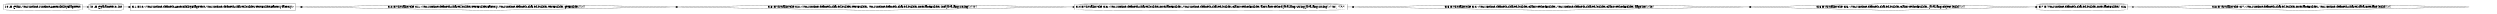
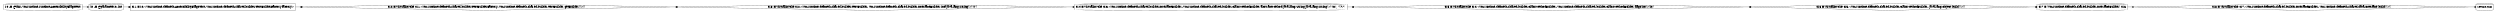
node "return $r8": added
